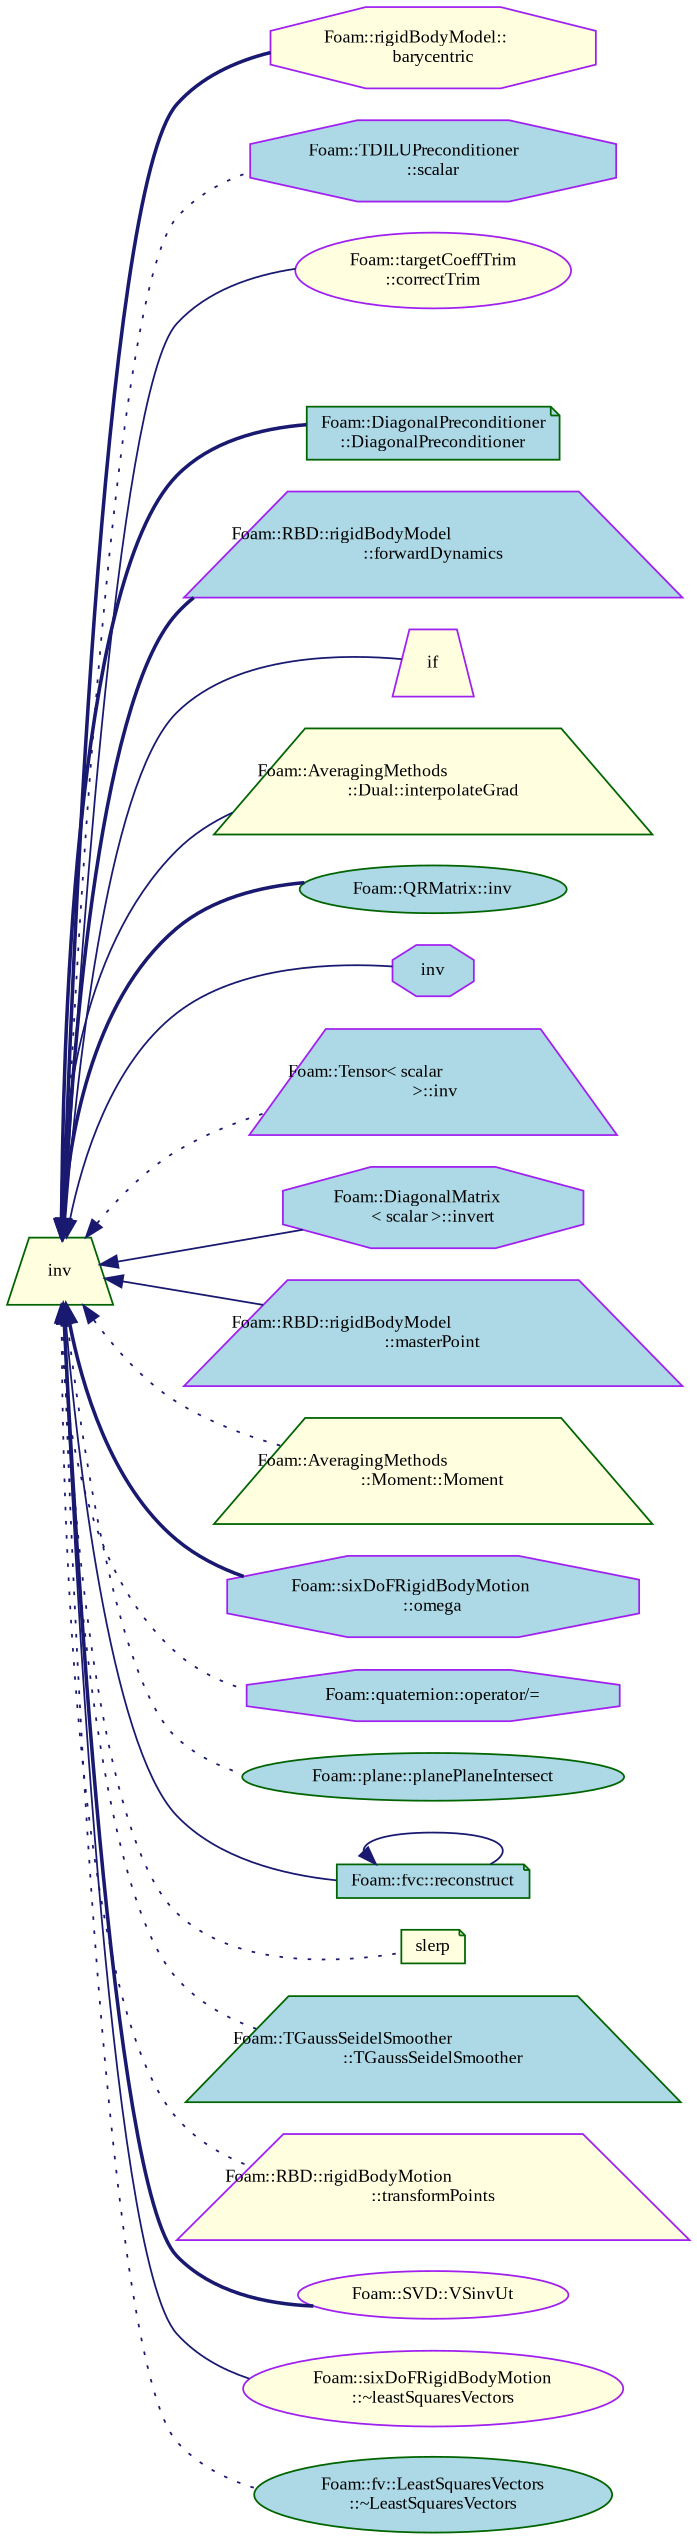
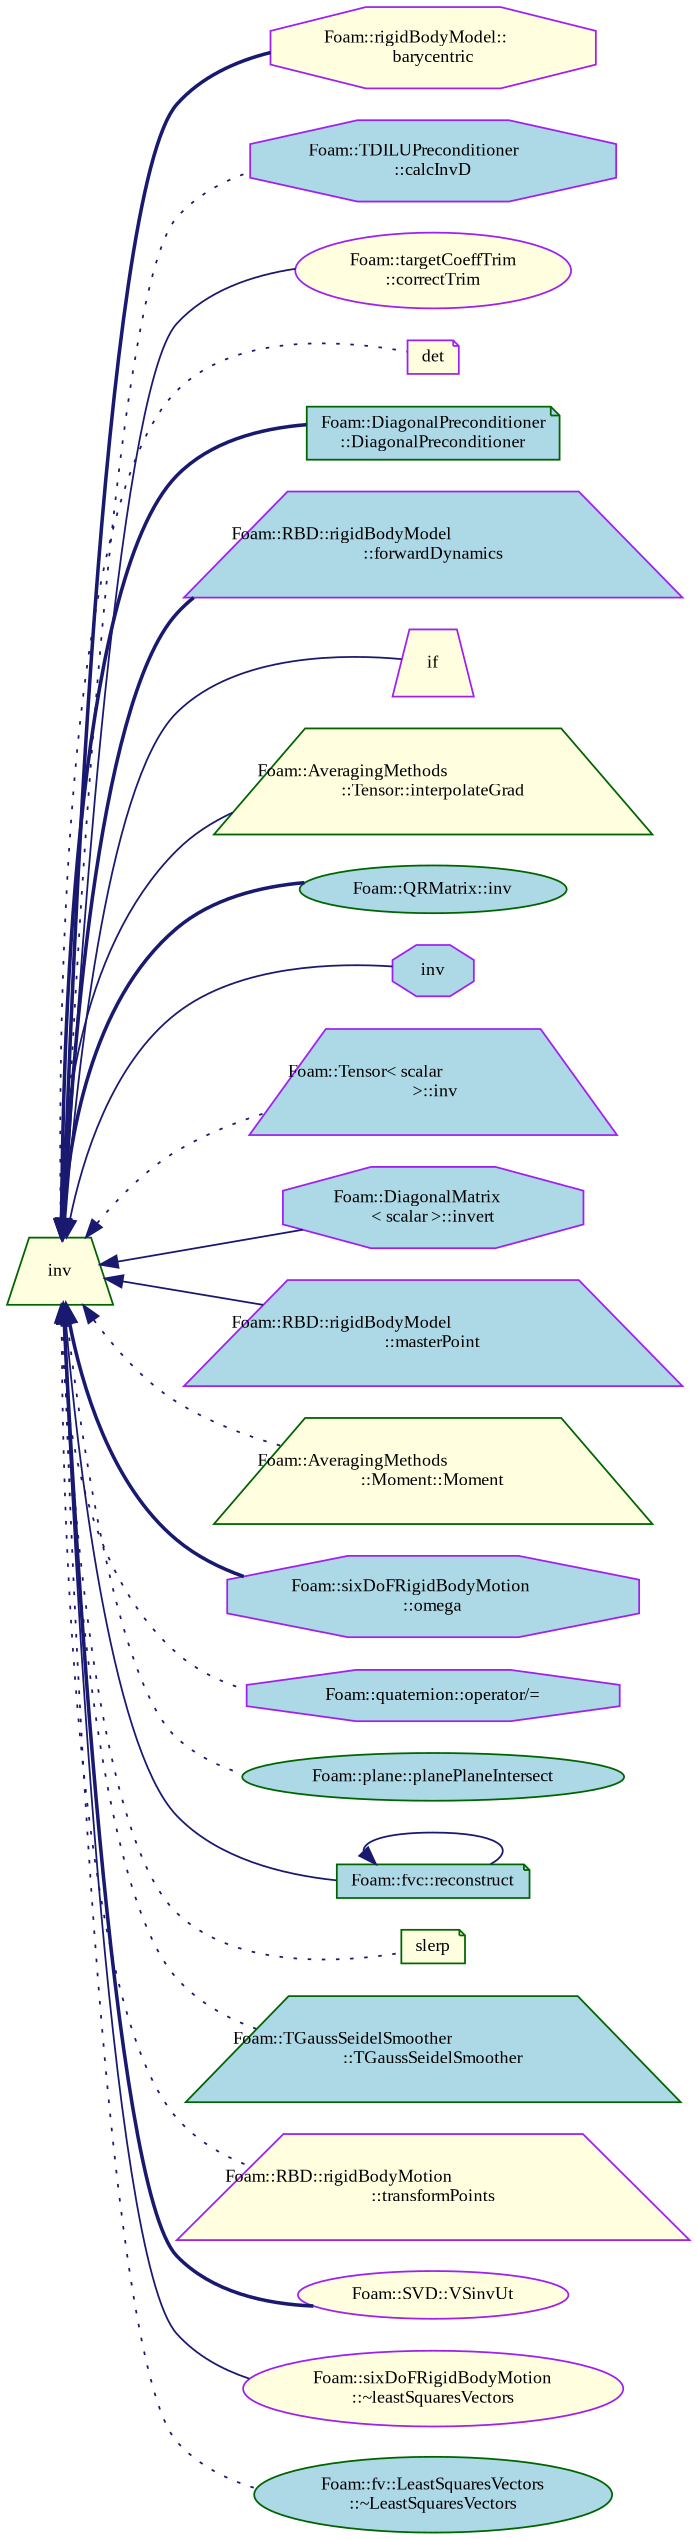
node "Foam::TDILUPreconditioner ::scalar": label "Foam::TDILUPreconditioner ::scalar" -> "Foam::TDILUPreconditioner ::calcInvD"
node "det": added
node "Foam::AveragingMethods ::Dual::interpolateGrad": label "Foam::AveragingMethods ::Dual::interpolateGrad" -> "Foam::AveragingMethods ::Tensor::interpolateGrad"
